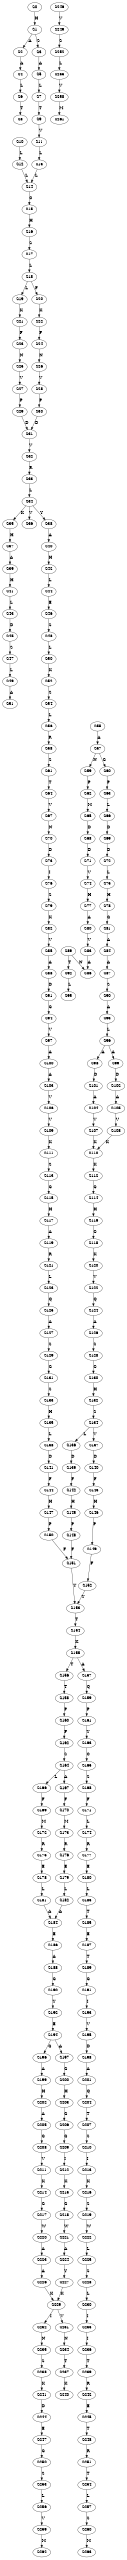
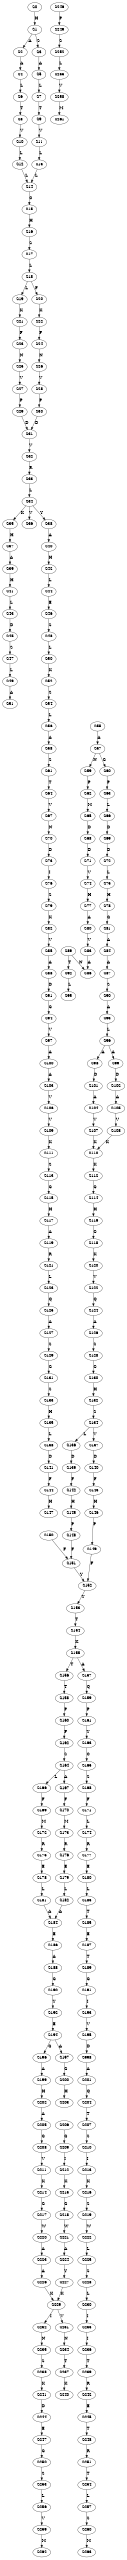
edge "S246" -> "S249": label "V" -> "P"
edge "S8" -> "S10": added, label "V"
edge "S56" -> "S58": label "R" -> "A"
edge "S147" -> "S150": removed, label "P"
edge "S151" -> "S153": now "S151" -> "S152"
node "S198": label "S198" -> "S998"
edge "S203" -> "S206": removed, label "G"
